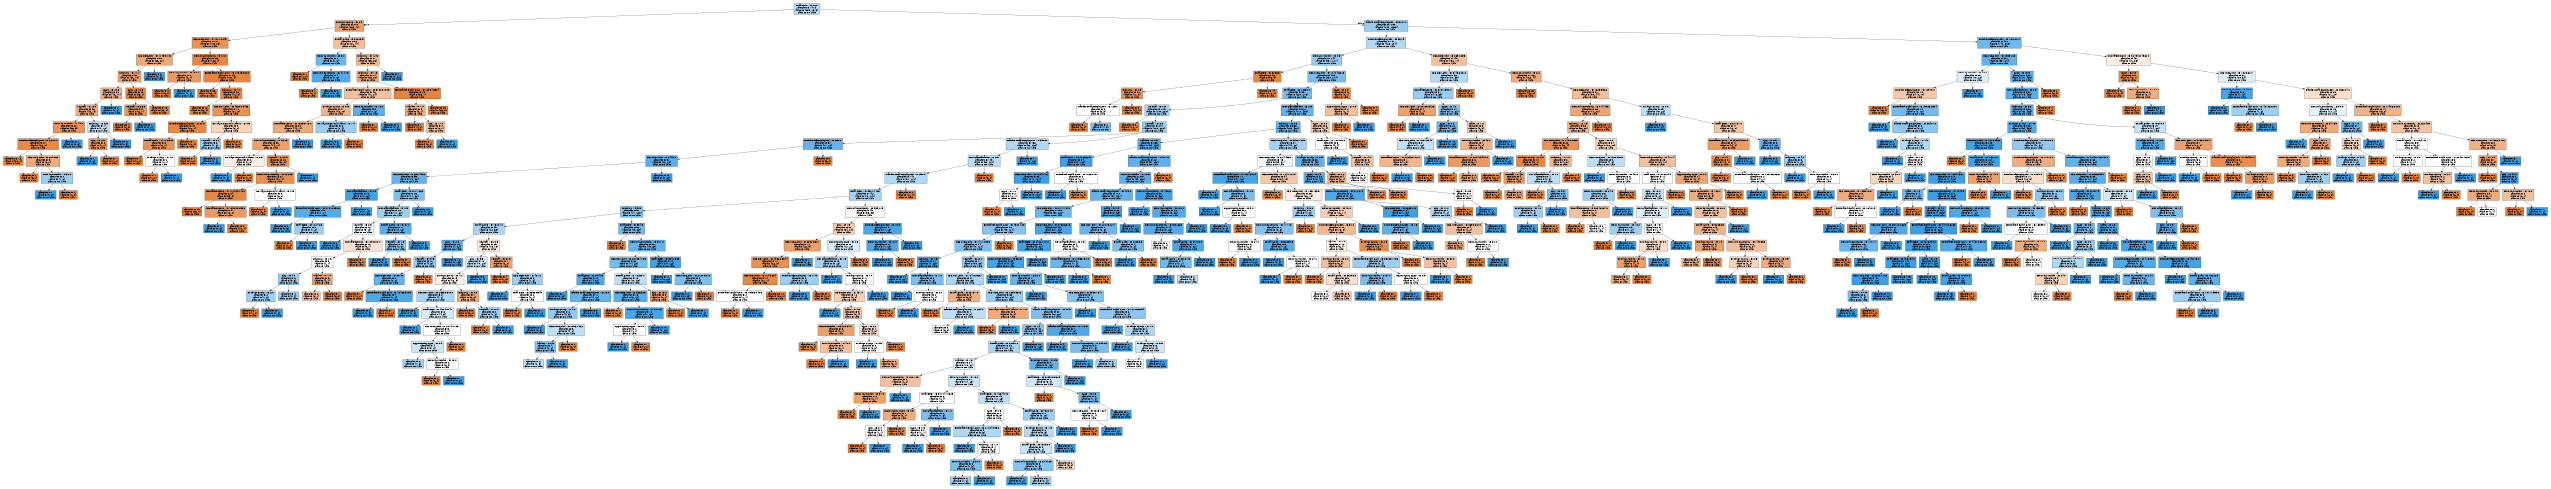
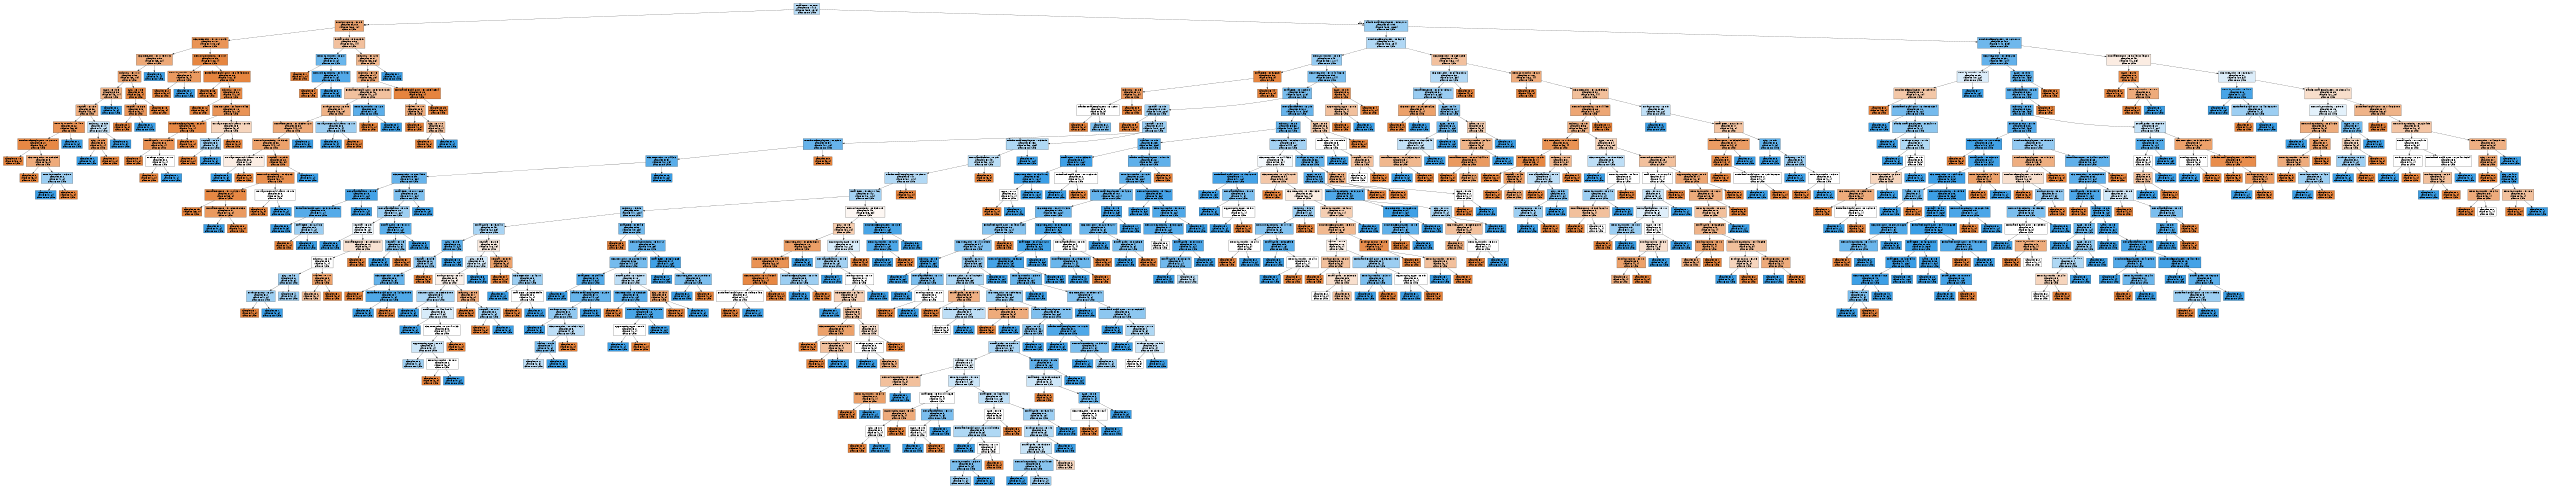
node "Type <= 1.0 samples = 7 value = [9, 2] samples = Sale": label "Type <= 1.0 samples = 7 value = [9, 2] samples = Sale" -> "Type <= 1.0 samples = 7 value = [9, 2] class = Sale"
edge "City <= 13.0 samples = 5 value = [8, 2] class = Sale" -> "samples = 4 value = [8, 0] class = Sale": reversed
